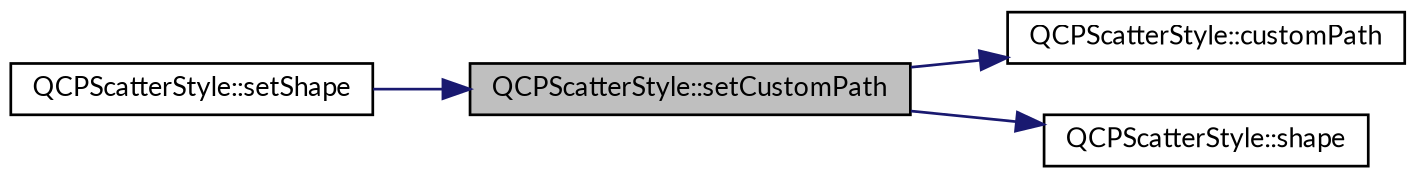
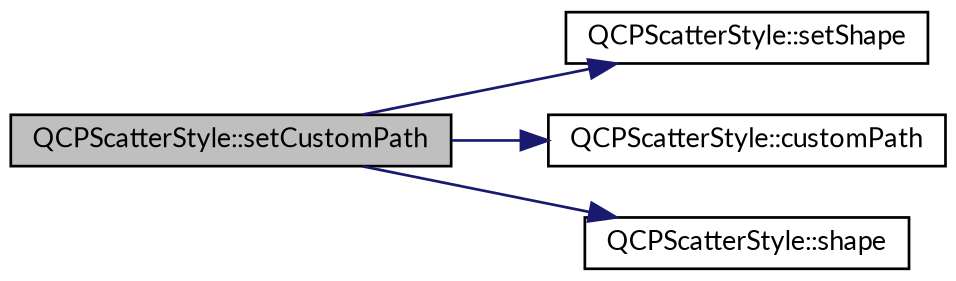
edge "QCPScatterStyle::setShape" -> "QCPScatterStyle::setCustomPath": reversed
